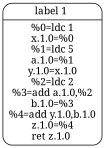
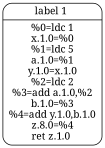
node "label 1": text "z.1.0=%4" -> "z.8.0=%4"
